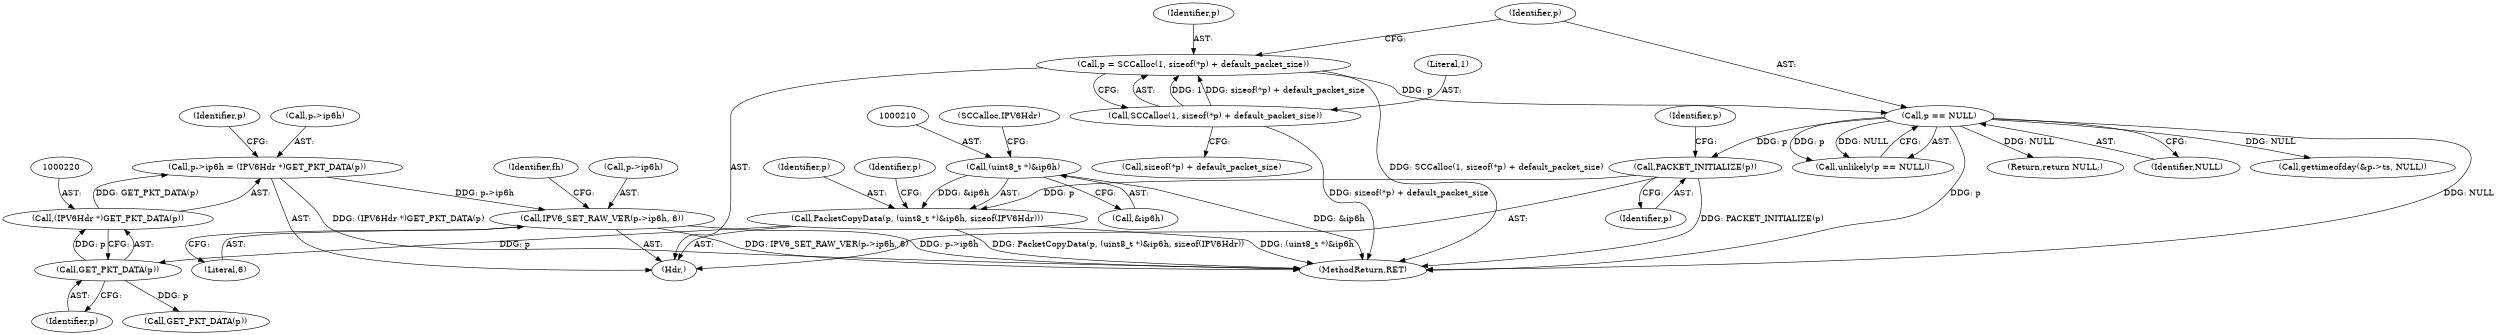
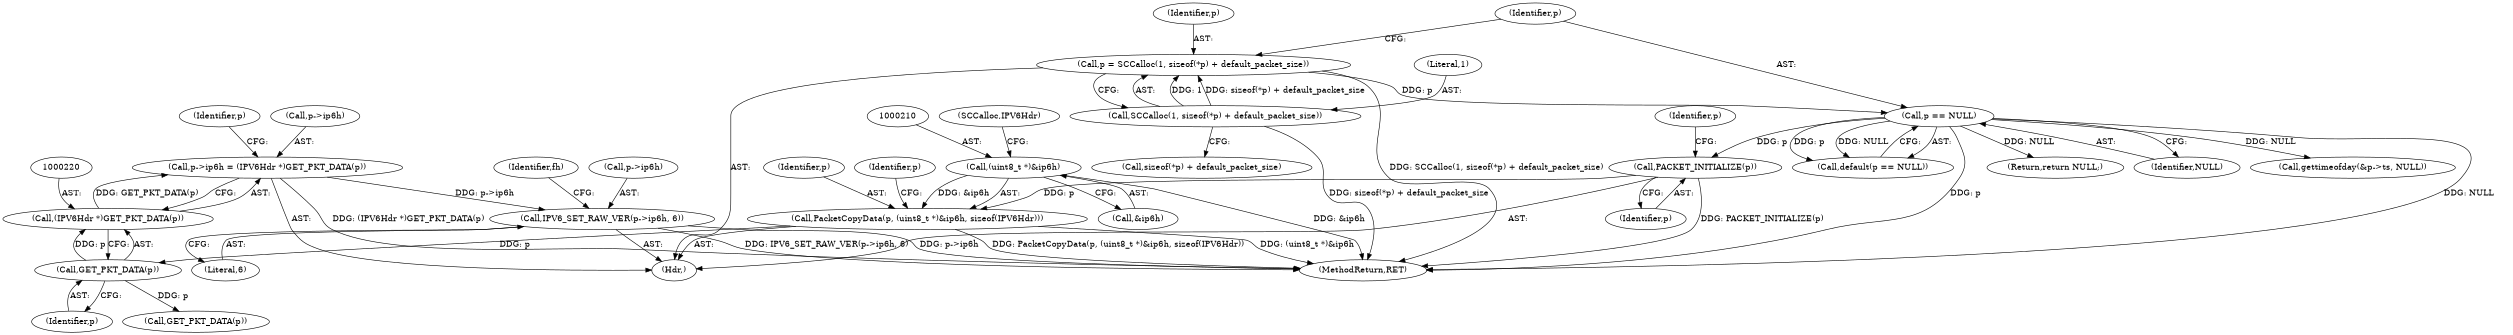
node "(Call,unlikely(p == NULL))": label "(Call,unlikely(p == NULL))" -> "(Call,default(p == NULL))"
edge "(Call,p->ip6h = (IPV6Hdr *)GET_PKT_DATA(p))" -> "(Call,(IPV6Hdr *)GET_PKT_DATA(p))": added, label "CFG:"
